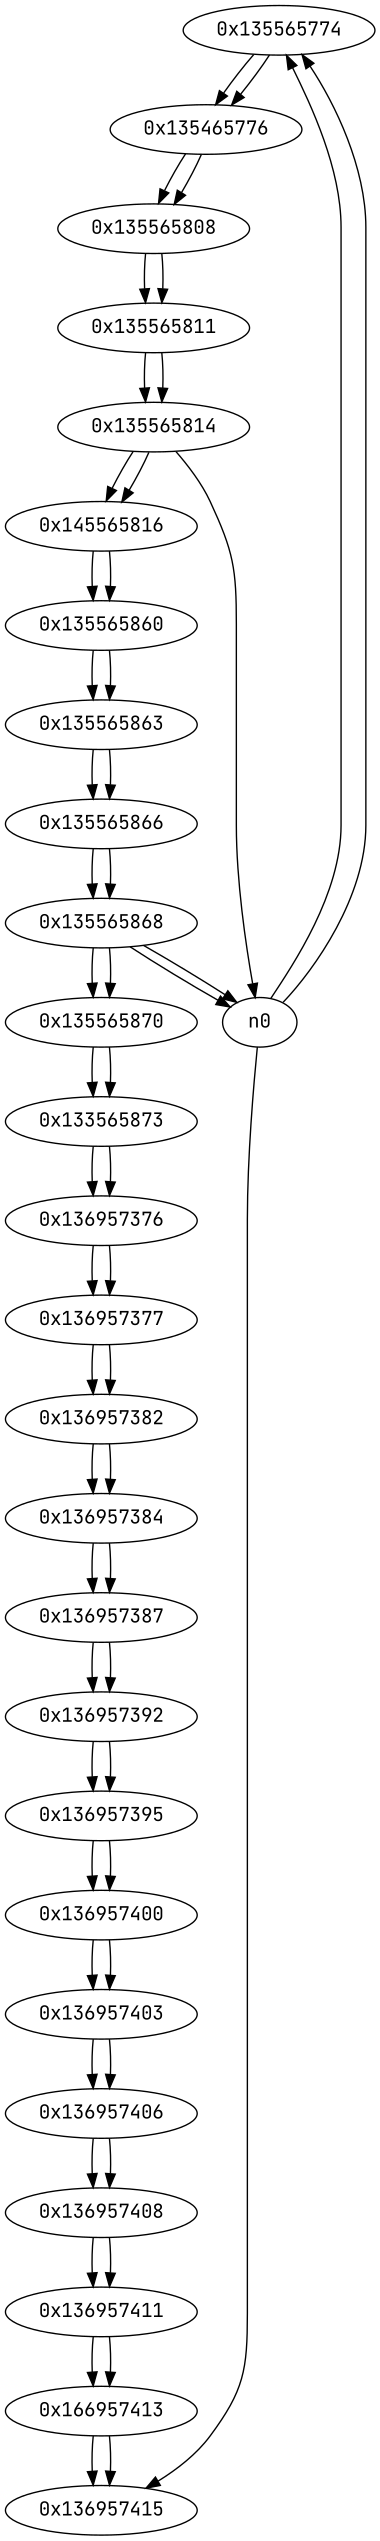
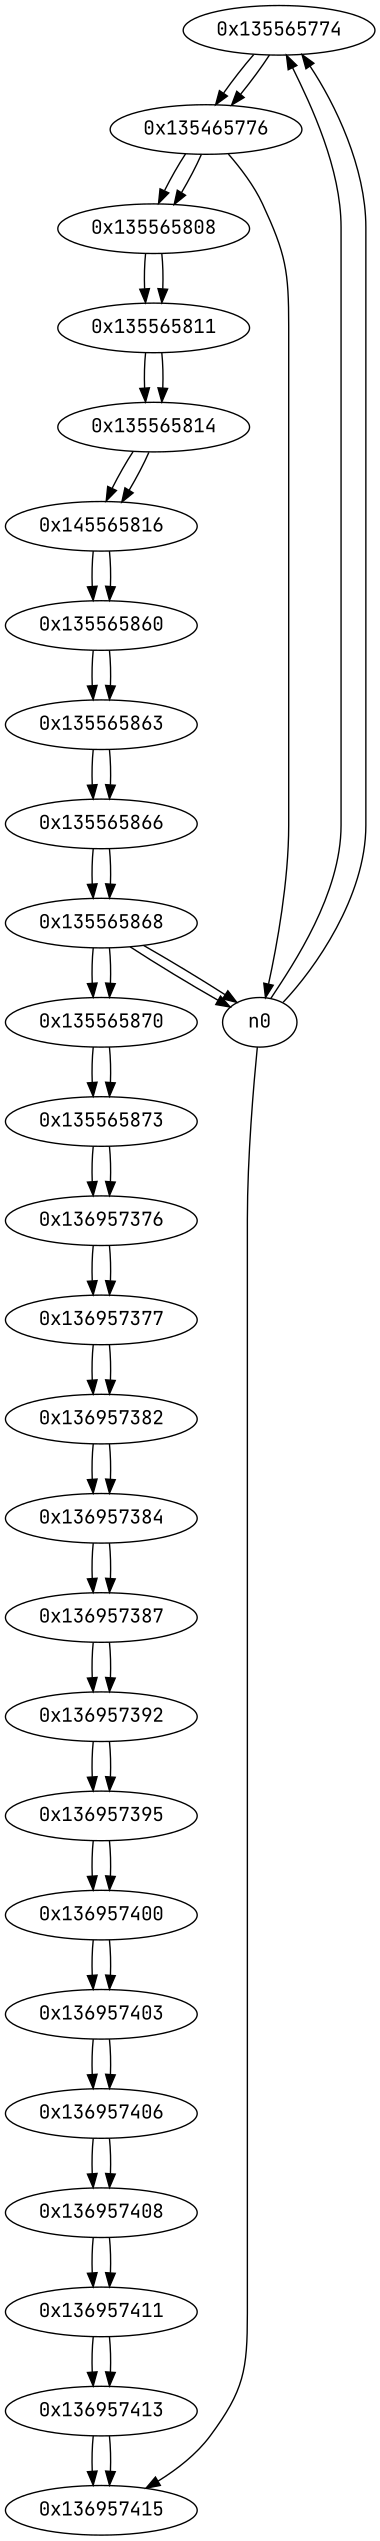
edge "0x135565814" -> "n0": now "0x135465776" -> "n0"
node "0x133565873": label "0x133565873" -> "0x135565873"
node "0x166957413": label "0x166957413" -> "0x136957413"
